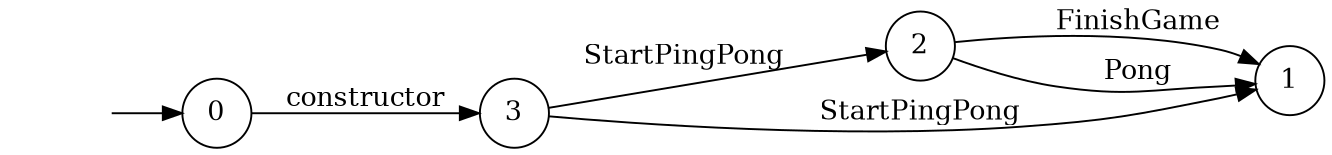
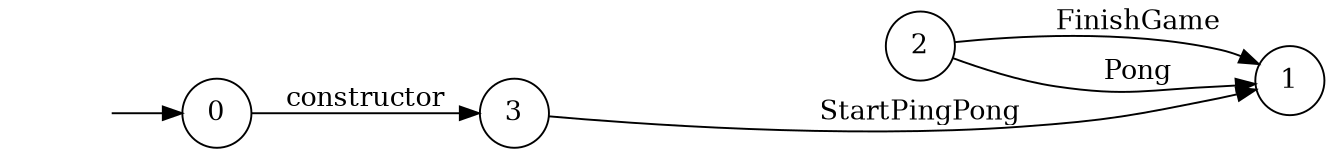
edge "3" -> "2": removed, label "StartPingPong"
